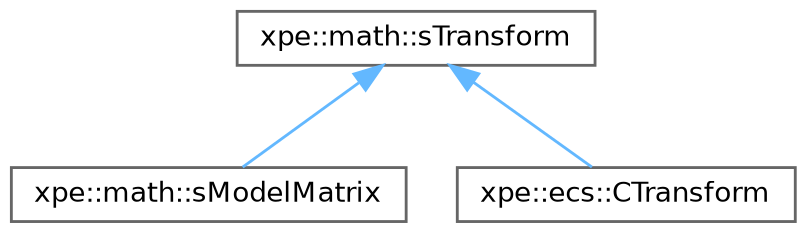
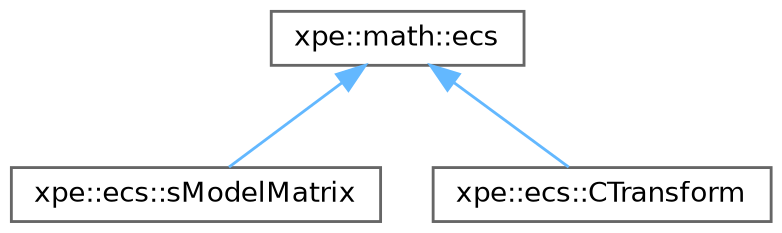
node "xpe::math::sTransform": label "xpe::math::sTransform" -> "xpe::math::ecs"
node "xpe::math::sModelMatrix": label "xpe::math::sModelMatrix" -> "xpe::ecs::sModelMatrix"
